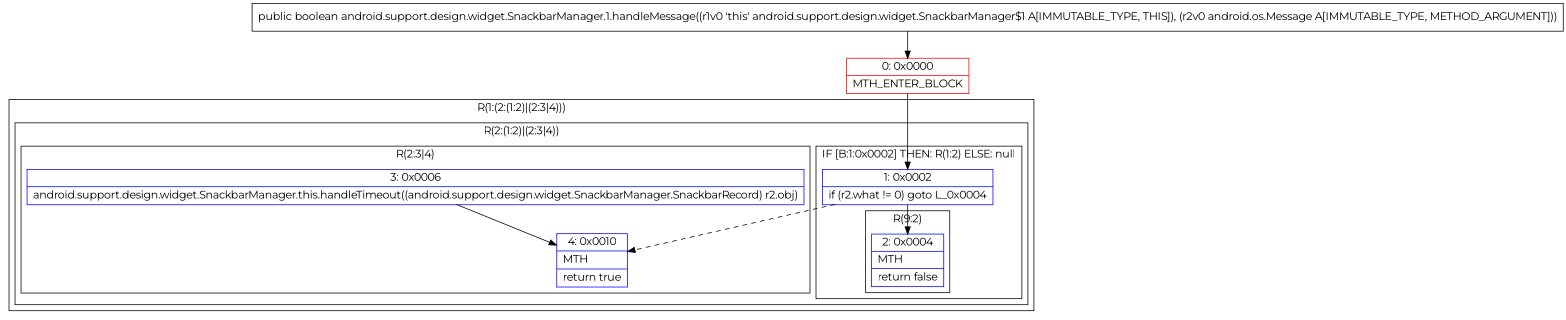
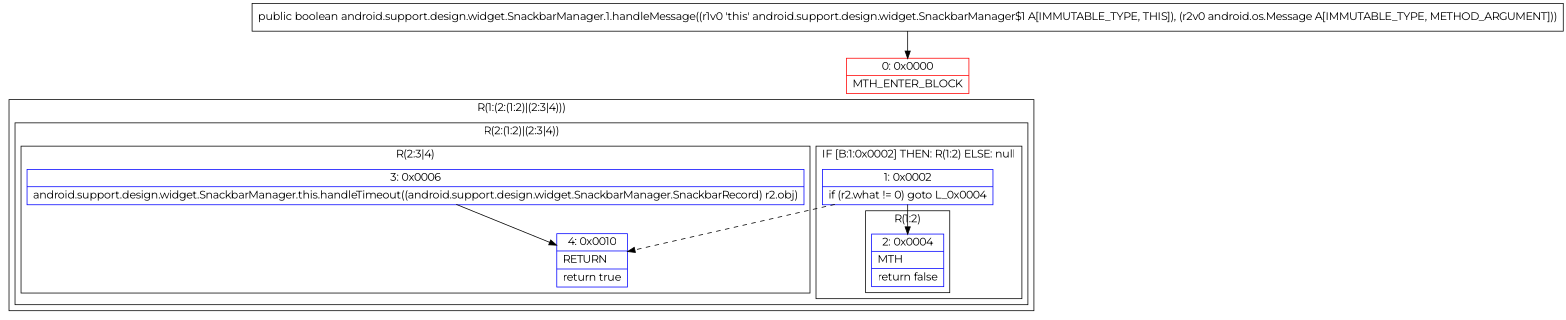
edge "0: 0x0000" -> "1: 0x0002": removed
cluster "R(9:2)": label "R(9:2)" -> "R(1:2)"
node "4: 0x0010": text "MTH" -> "RETURN"
